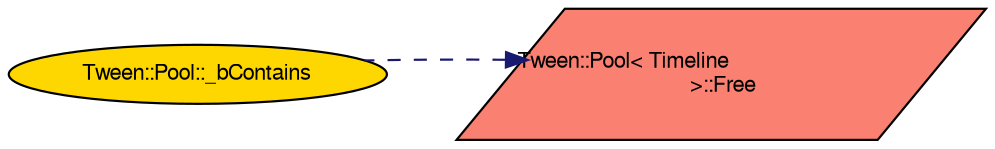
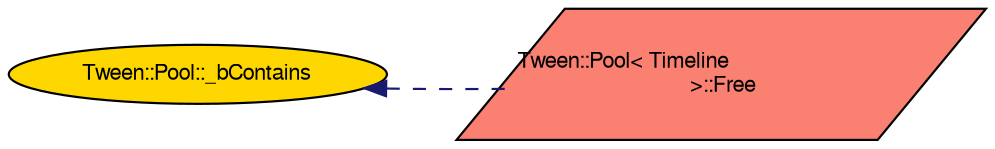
edge "Tween::Pool::_bContains" -> "Tween::Pool< Timeline >::Free": reversed
